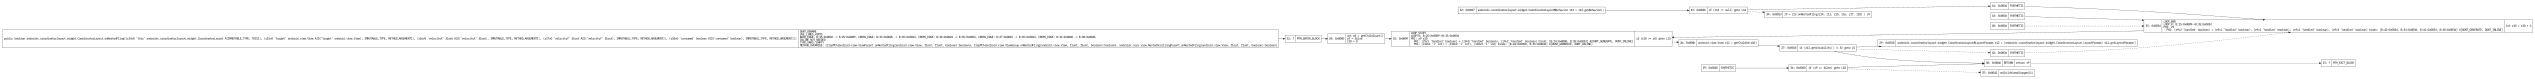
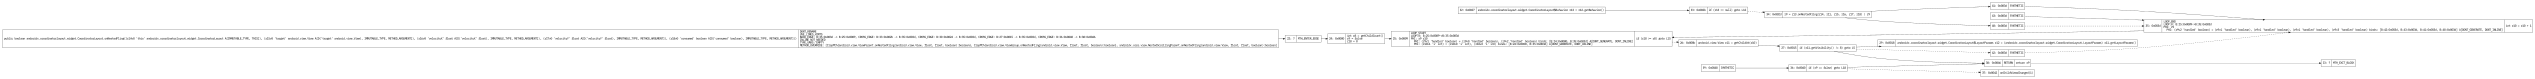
edge "33: 0x002b" -> "41: 0x003d": now "34: 0x002d" -> "41: 0x003d"
edge "34: 0x002d" -> "40: 0x003d": added
node "22: ?": text "MTH_ENTER_BLOCK" -> "MTH_ENTER_EDGE"
